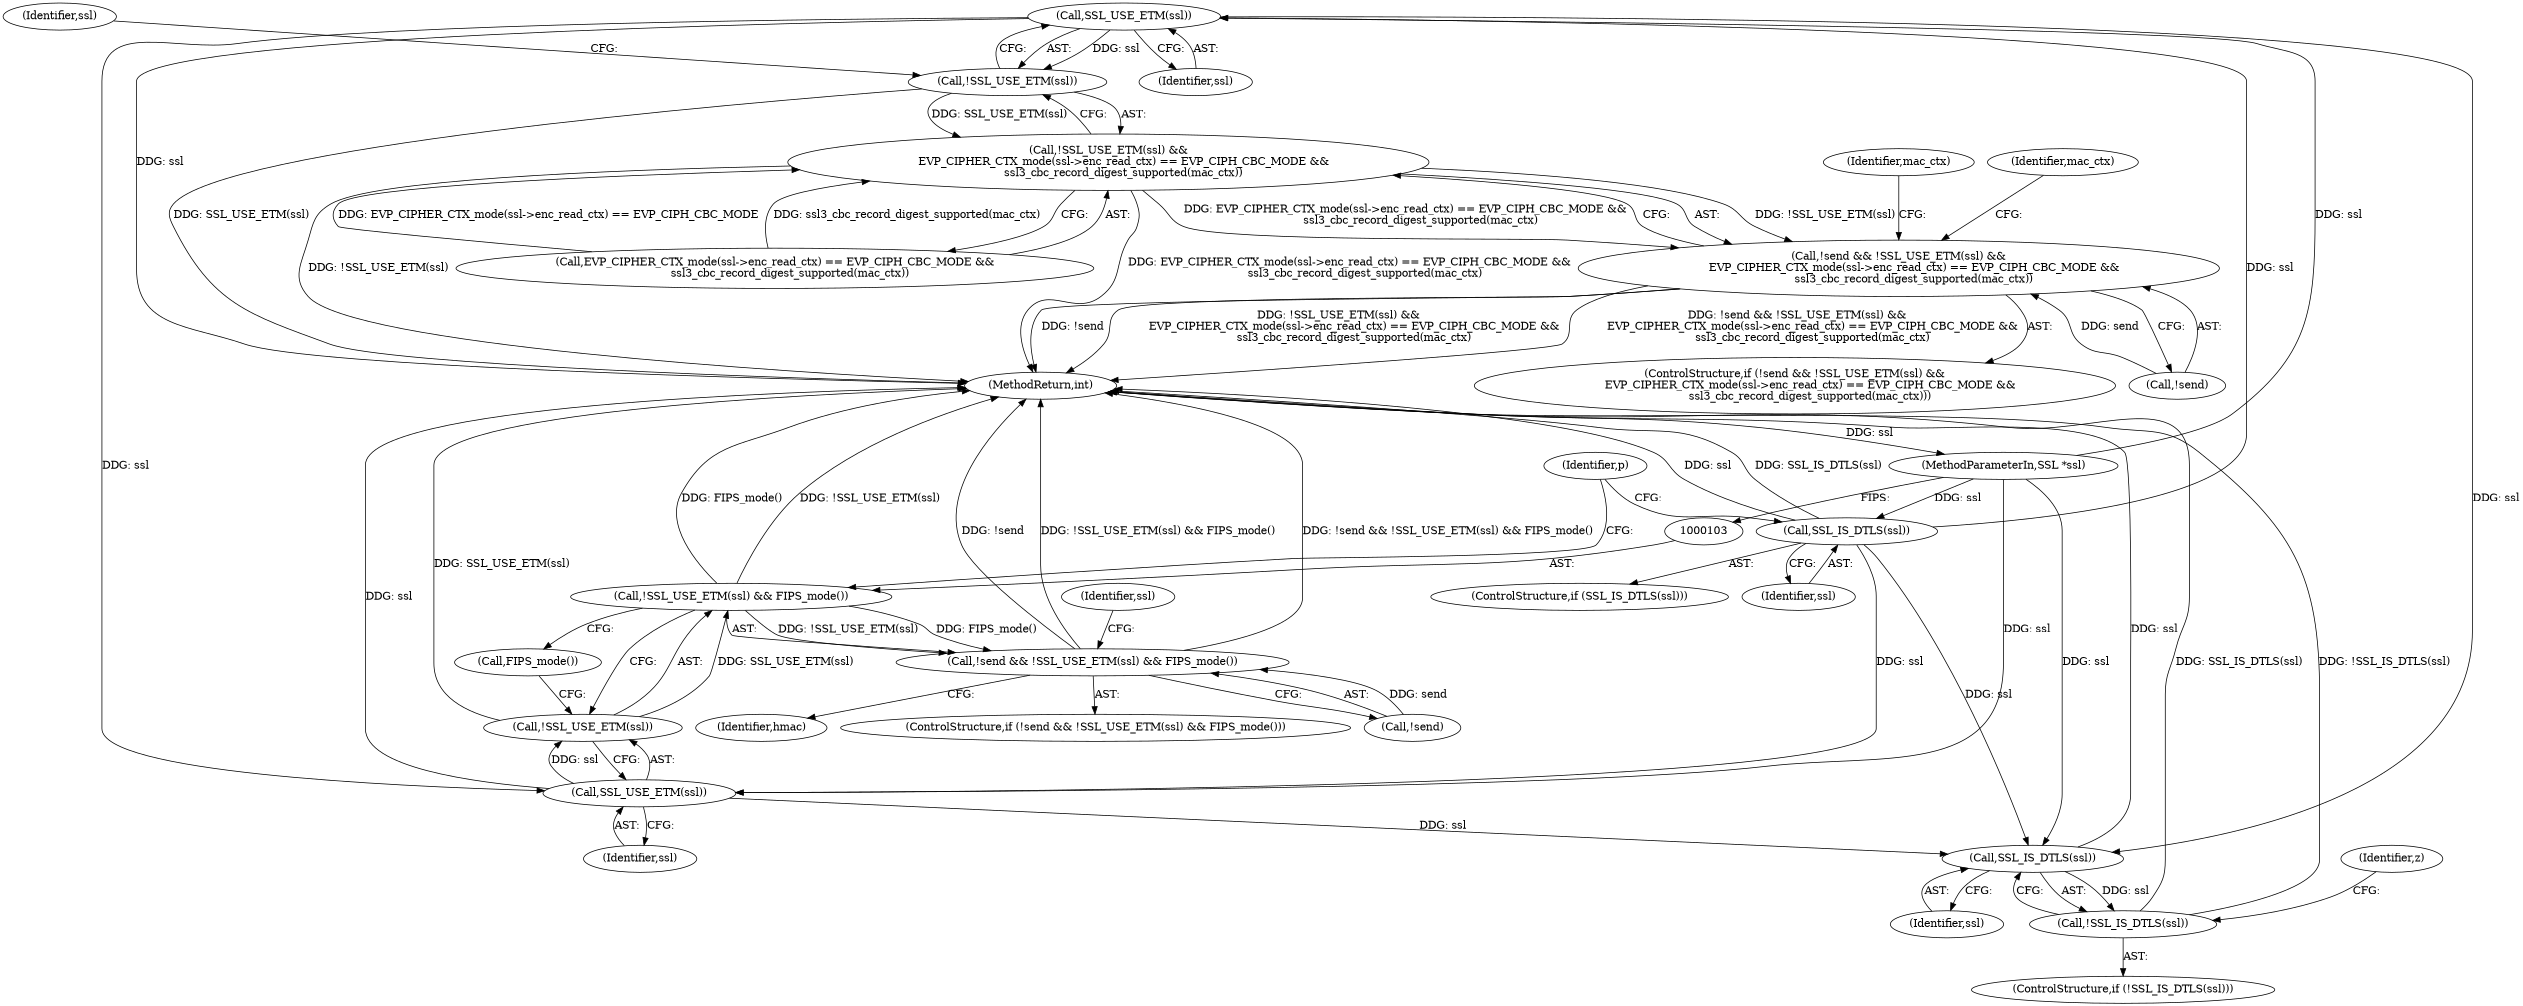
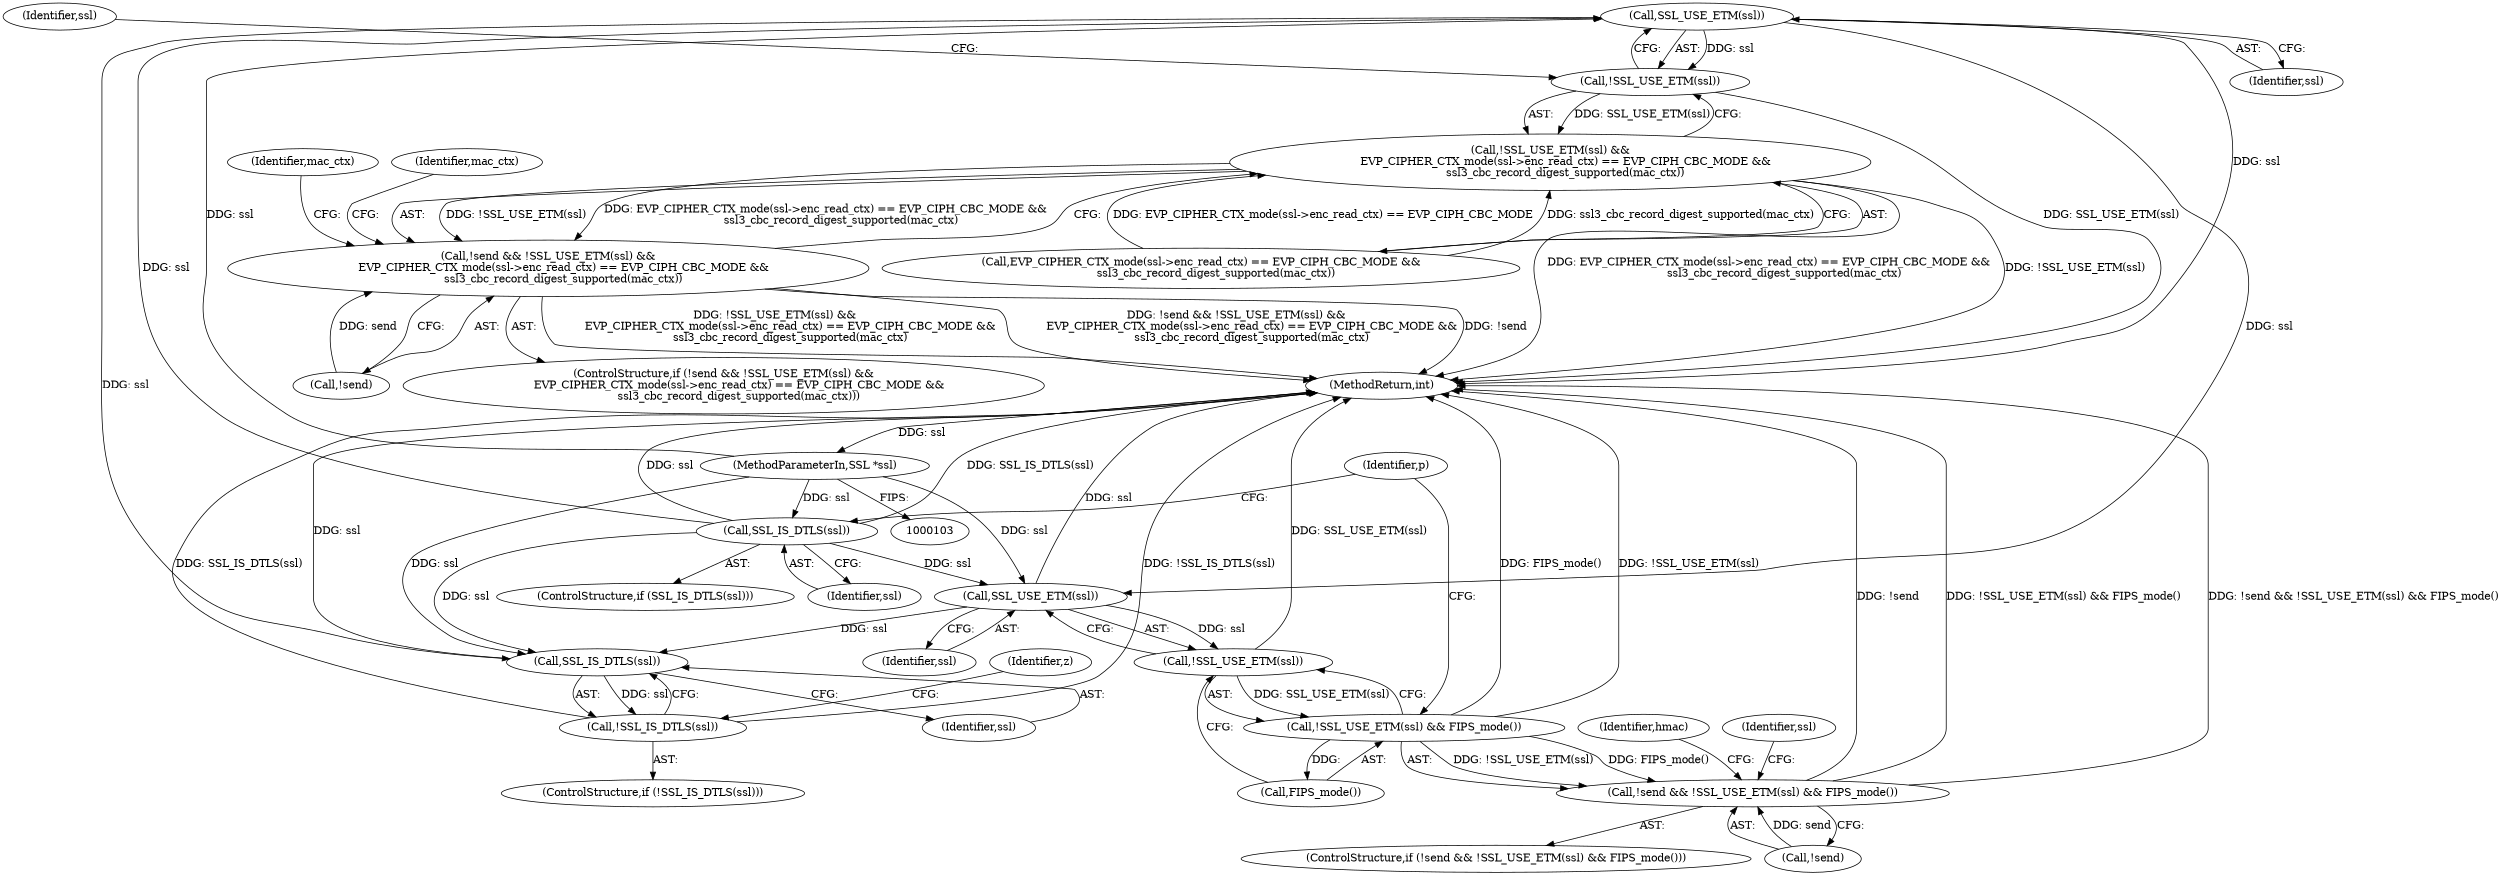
edge "1000103" -> "(Call,!SSL_USE_ETM(ssl) && FIPS_mode())": now "(Call,FIPS_mode())" -> "(Call,!SSL_USE_ETM(ssl) && FIPS_mode())"
edge "(Call,!SSL_USE_ETM(ssl) && FIPS_mode())" -> "(Call,FIPS_mode())": label "CFG: " -> "DDG: "
edge "(Call,!send && !SSL_USE_ETM(ssl) && FIPS_mode())" -> "(Identifier,hmac)": reversed
